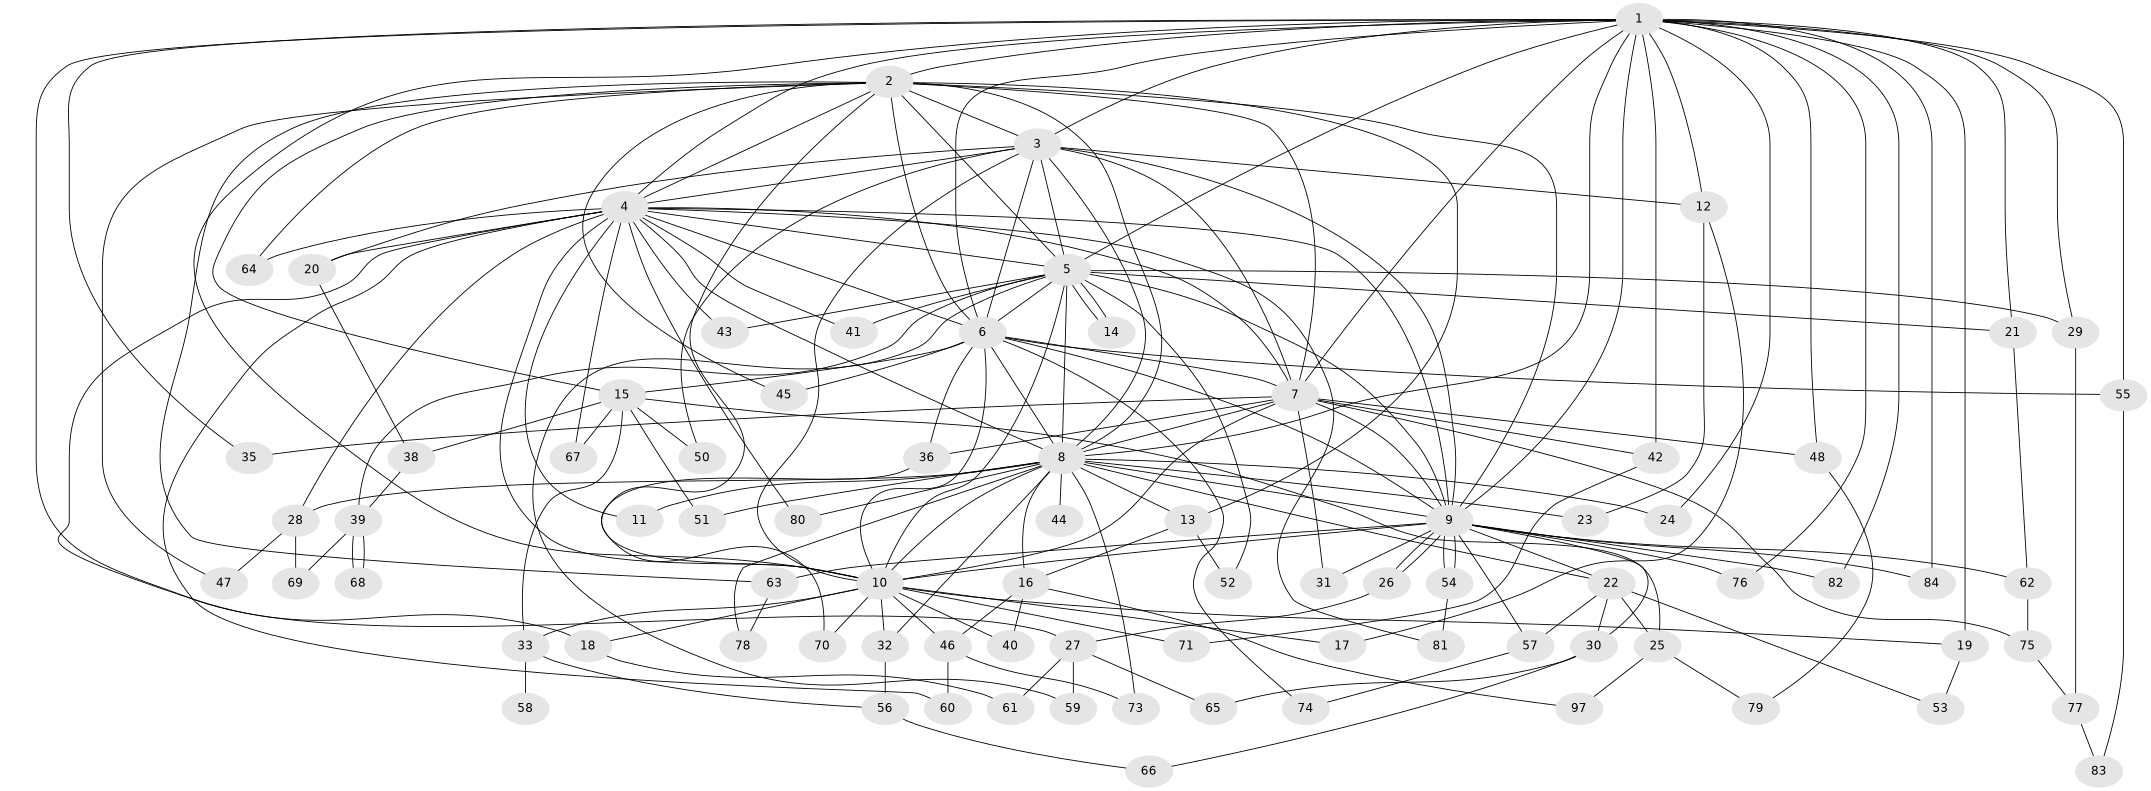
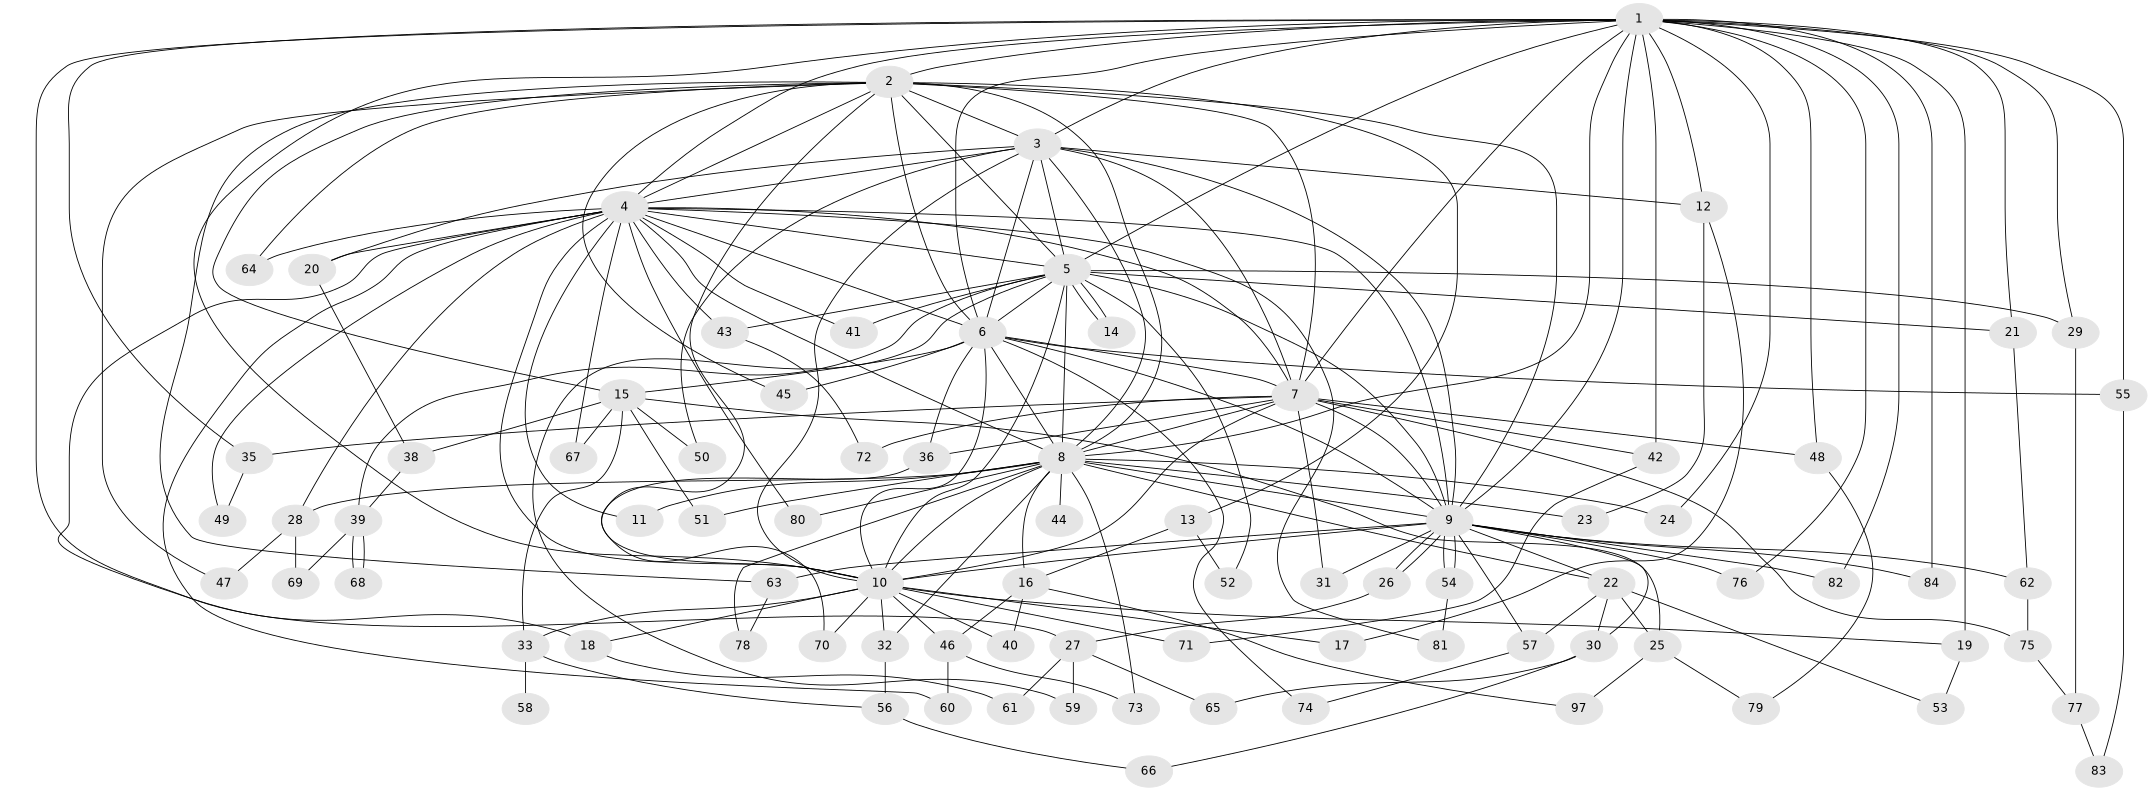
node "72": added
edge "8" -- "13": removed
node "49": added
